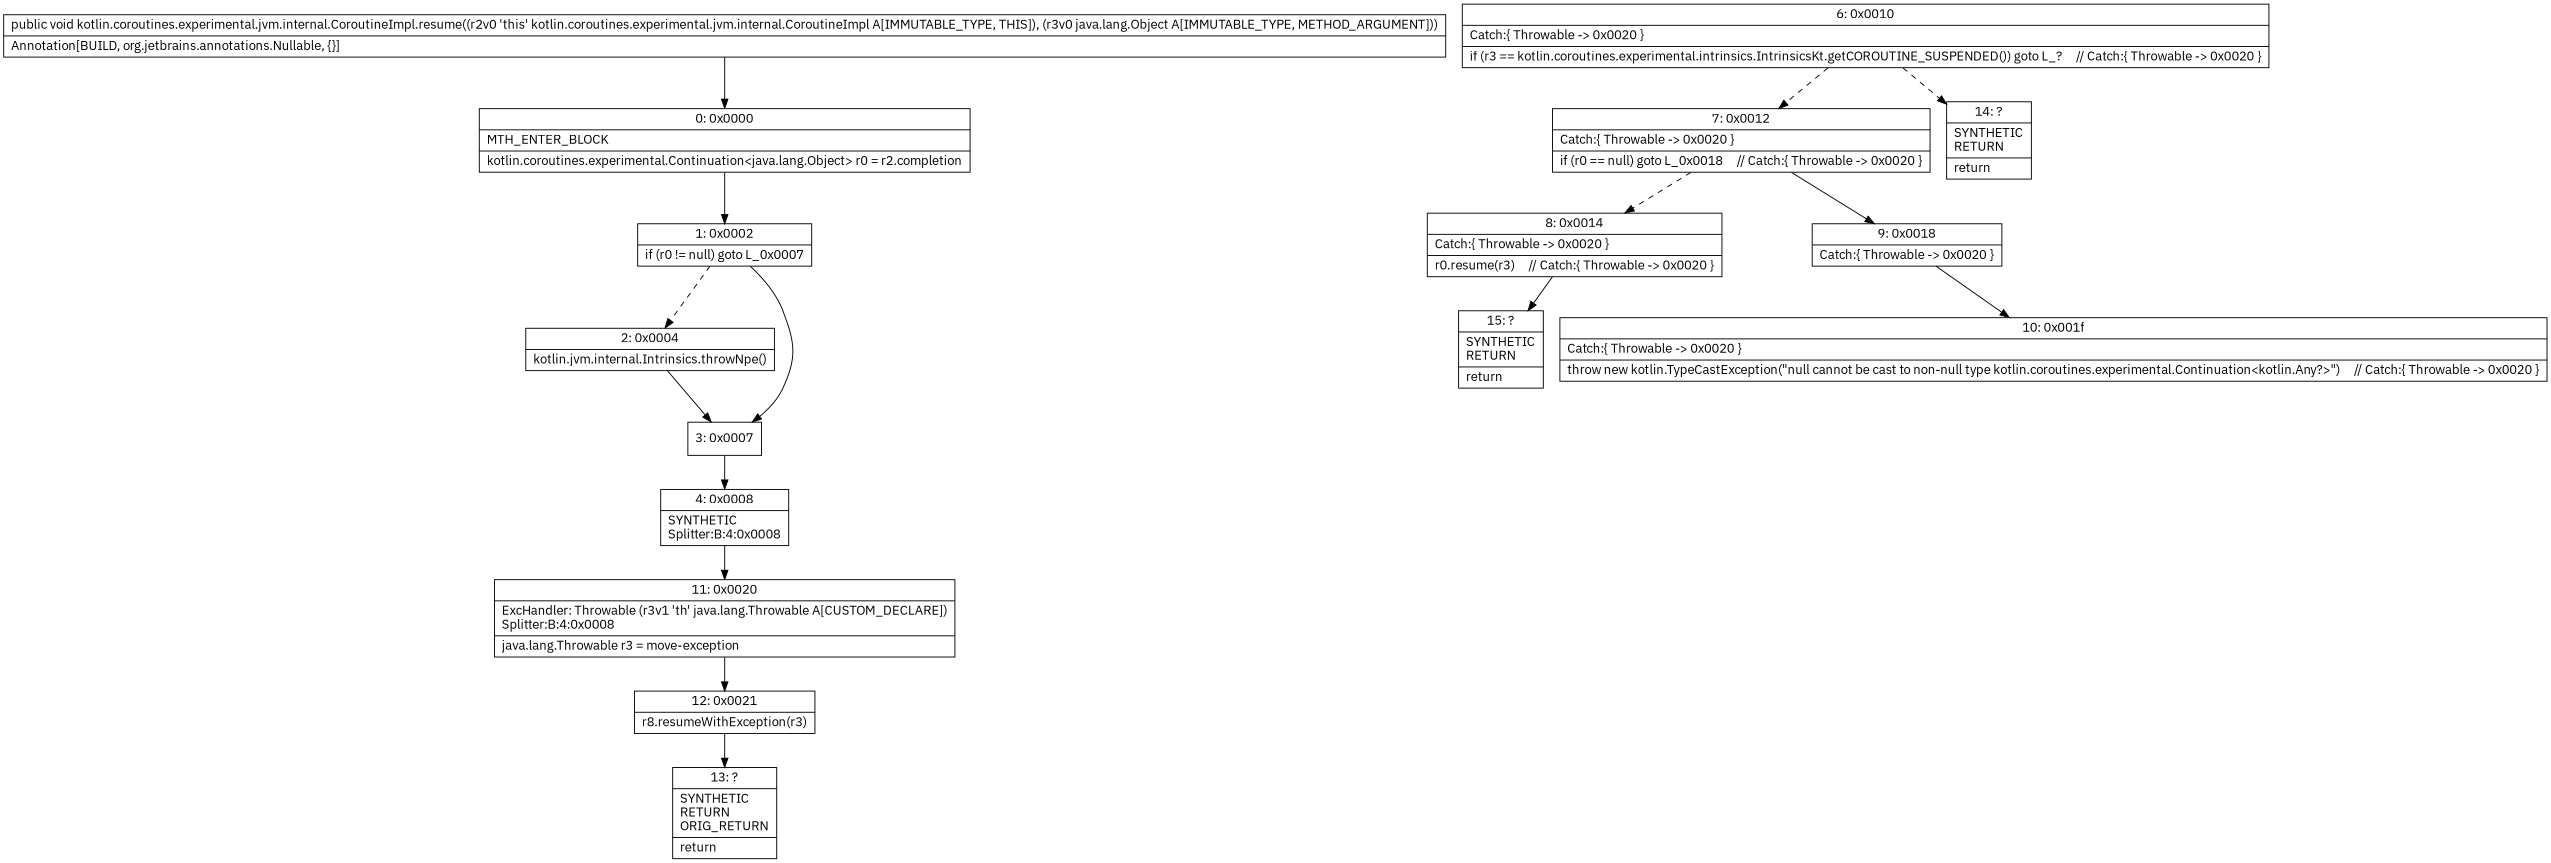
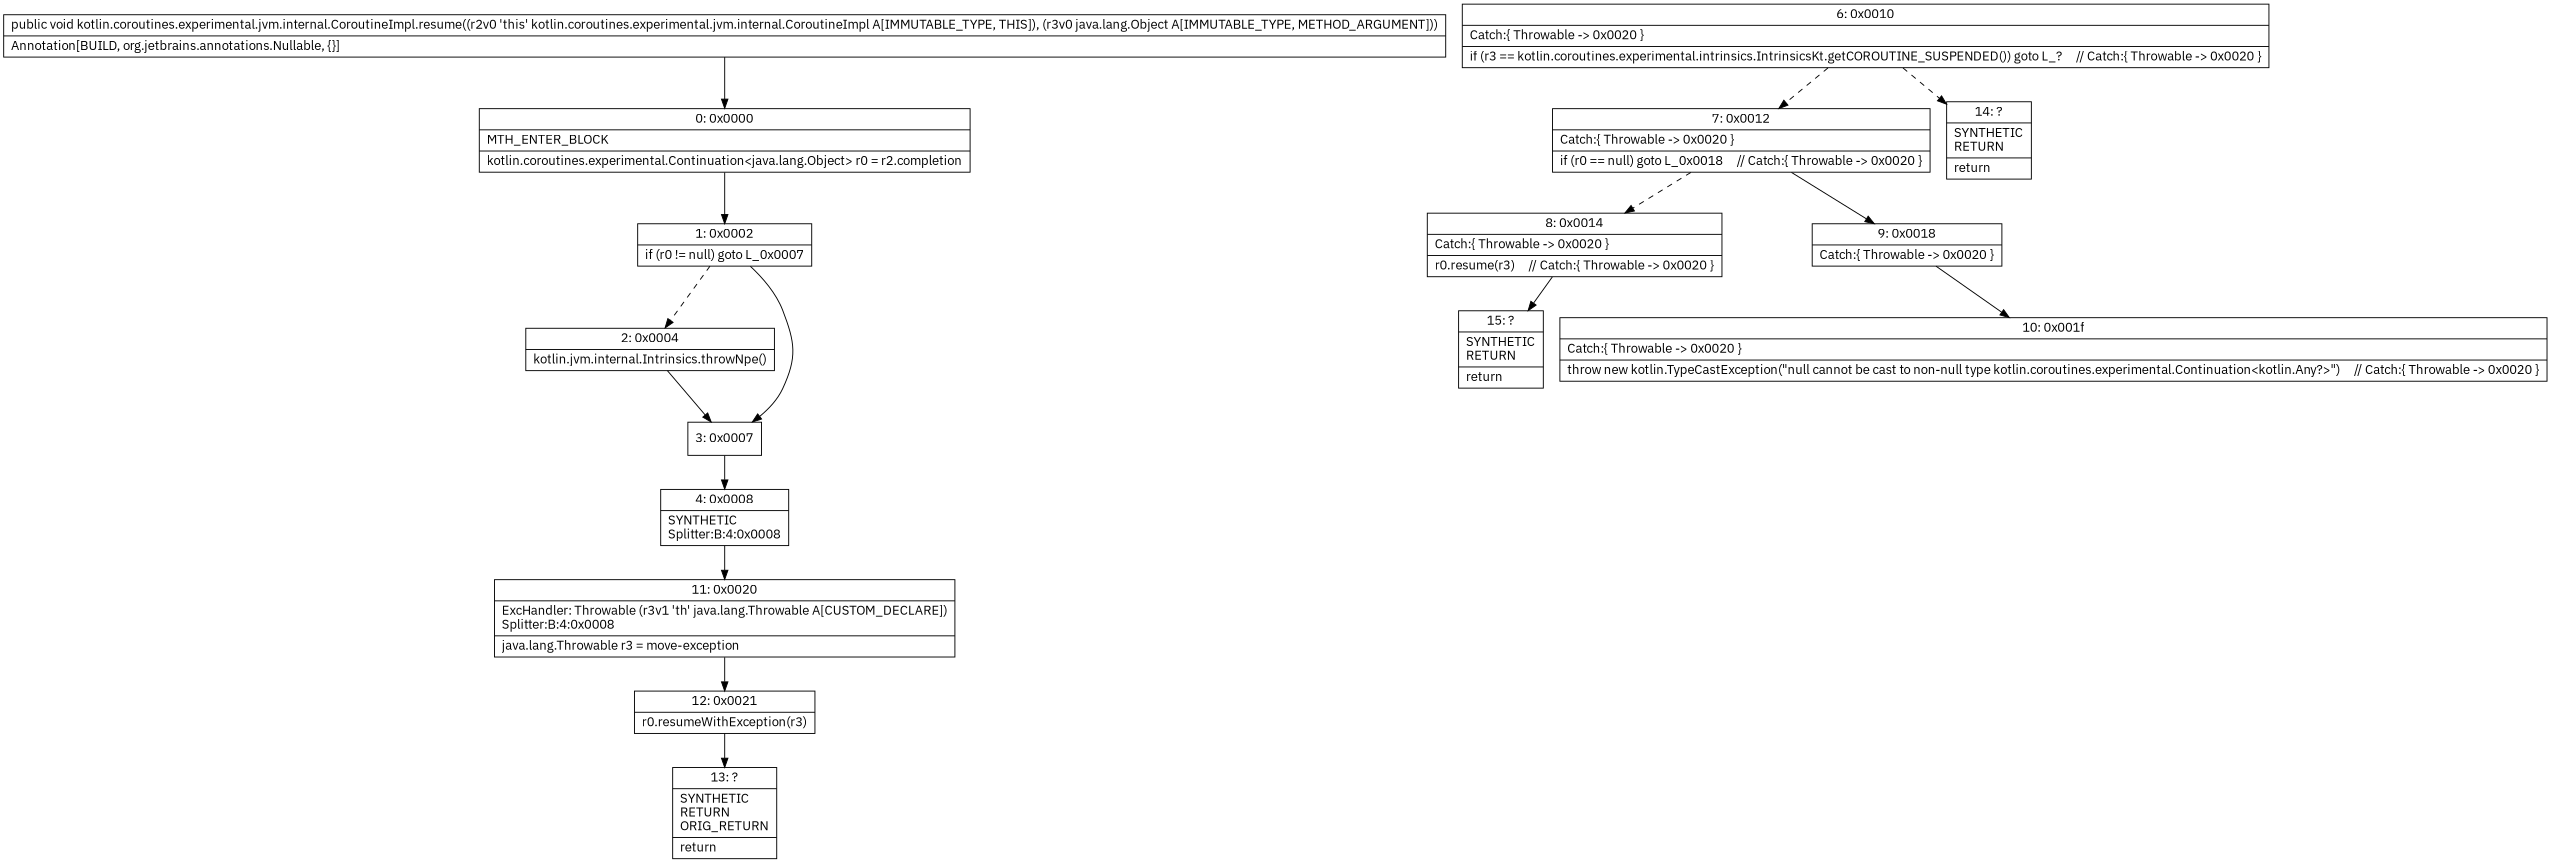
node "12: 0x0021": text "r8.resumeWithException(r3)" -> "r0.resumeWithException(r3)"
